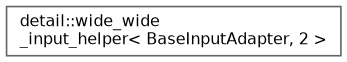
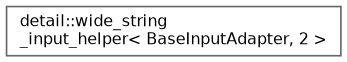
node "detail::wide_wide _input_helper< BaseInputAdapter, 2 >": label "detail::wide_wide _input_helper< BaseInputAdapter, 2 >" -> "detail::wide_string _input_helper< BaseInputAdapter, 2 >"
